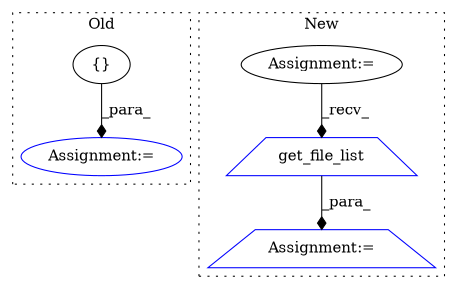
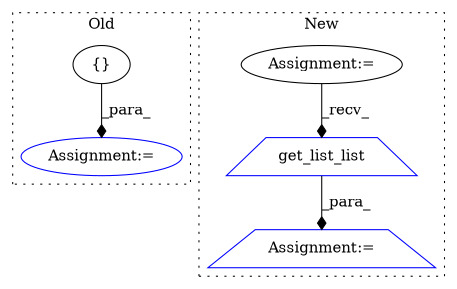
node "get_file_list": label "get_file_list" -> "get_list_list"
